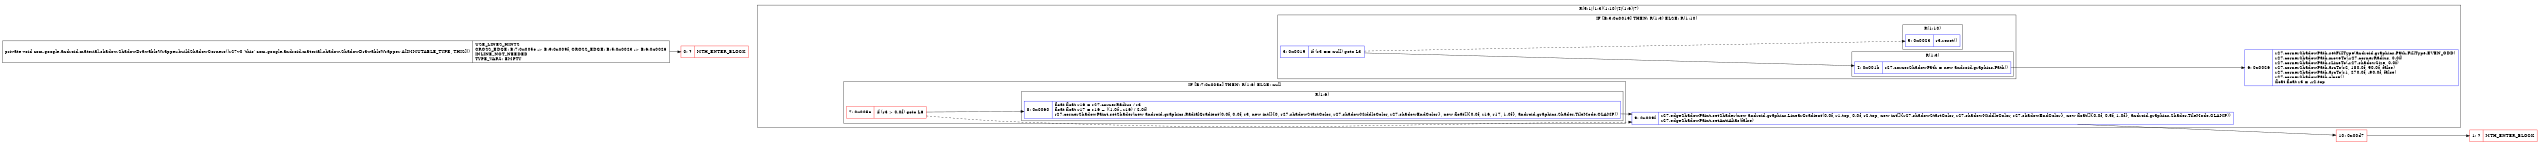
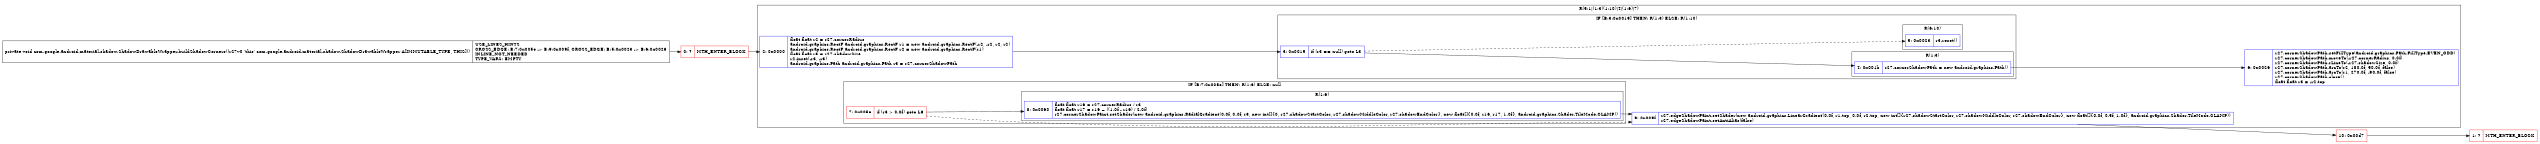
cluster "R(1:10)": label "R(1:10)" -> "R(6:10)"
node "2: 0x0000": added
